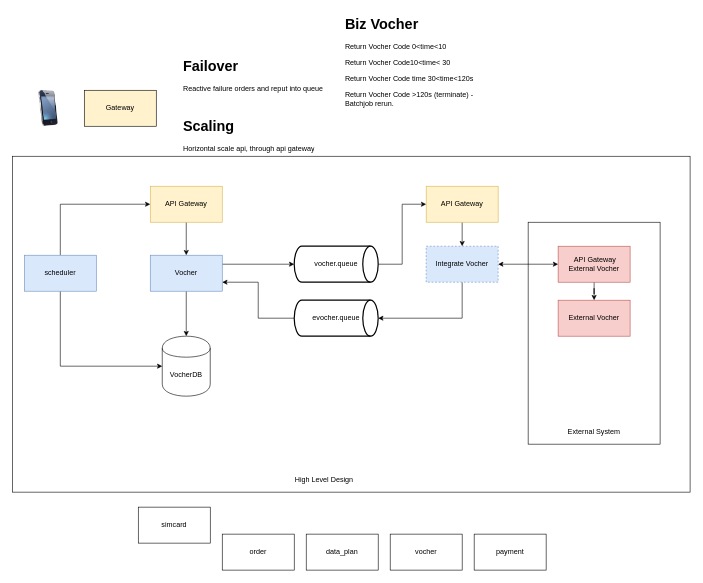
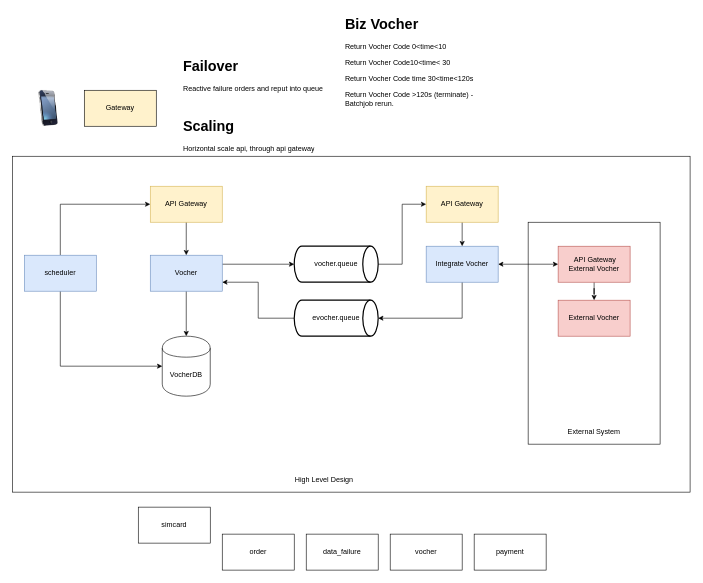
node "Integrate Vocher": style dashed -> solid
node "data_plan": label "data_plan" -> "data_failure"
